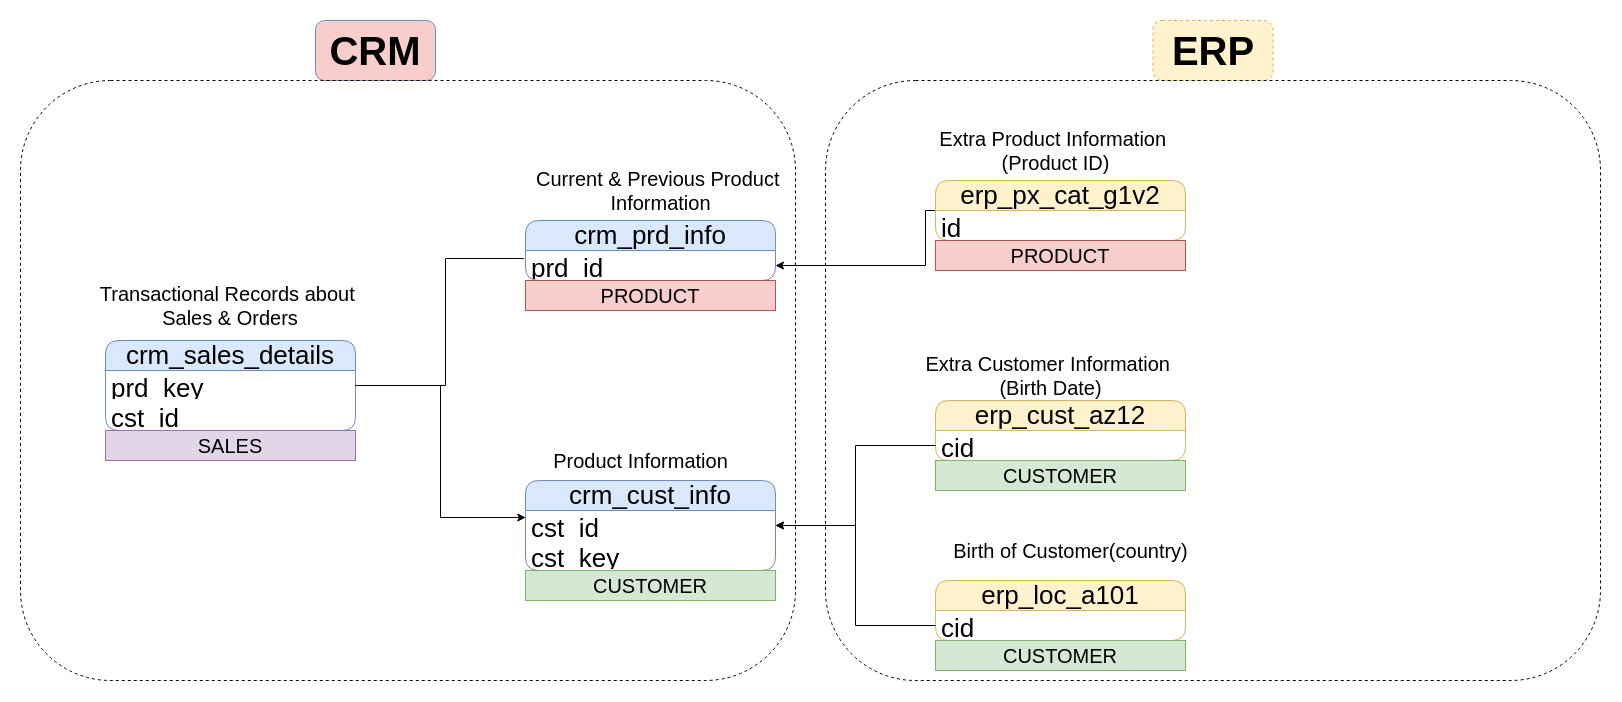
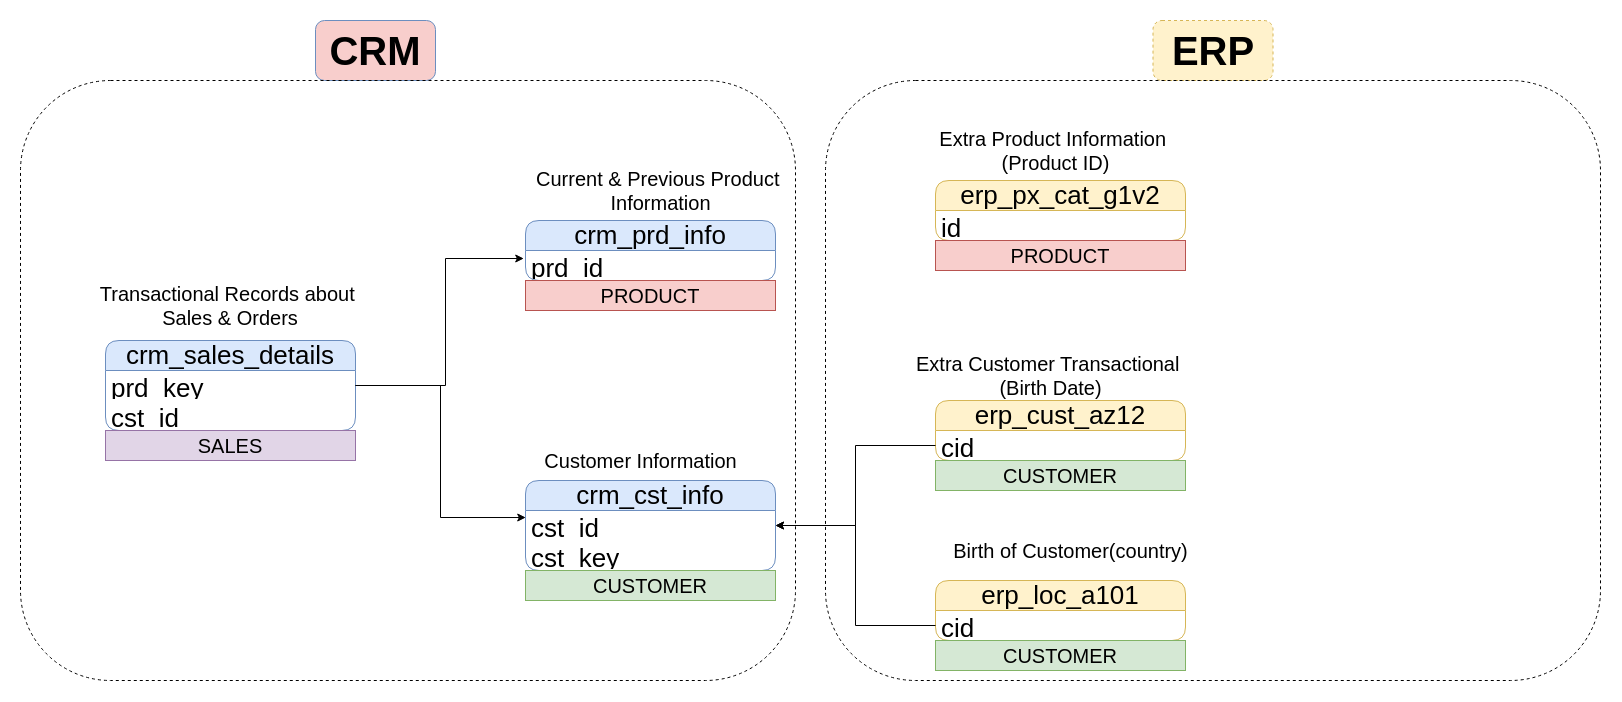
edge "prd_id" -- "crm_sales_details": arrowhead none -> classic
edge "erp_px_cat_g1v2" -> "prd_id": removed
node "Extra Customer Information (Birth Date)": label "Extra Customer Information (Birth Date)" -> "Extra Customer Transactional (Birth Date)"
node "Product Information": label "Product Information" -> "Customer Information"
node "crm_cust_info": label "crm_cust_info" -> "crm_cst_info"
